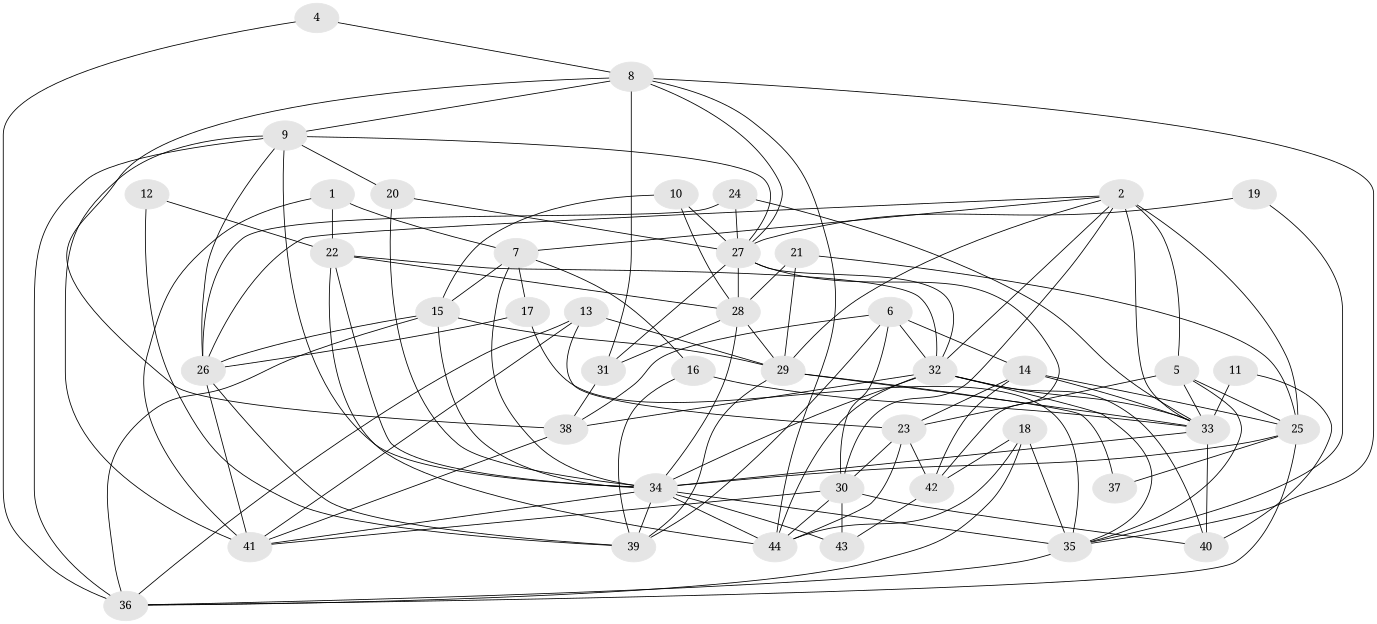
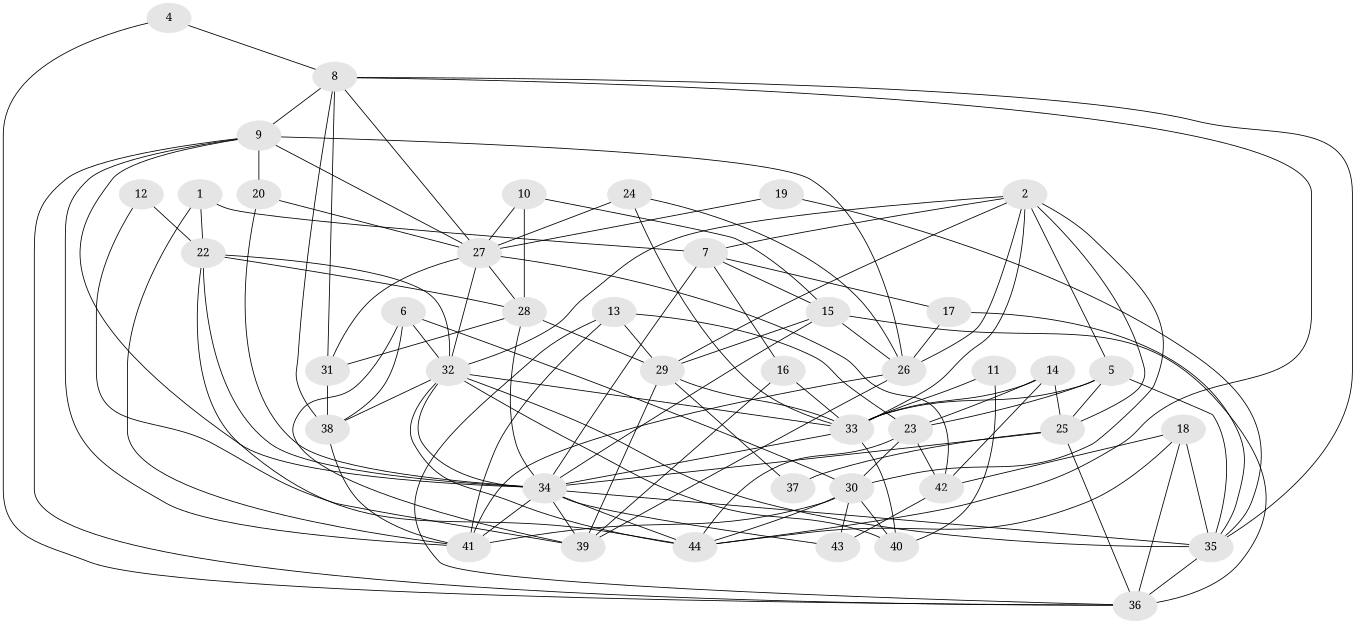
node "21": removed
edge "6" -- "14": removed
